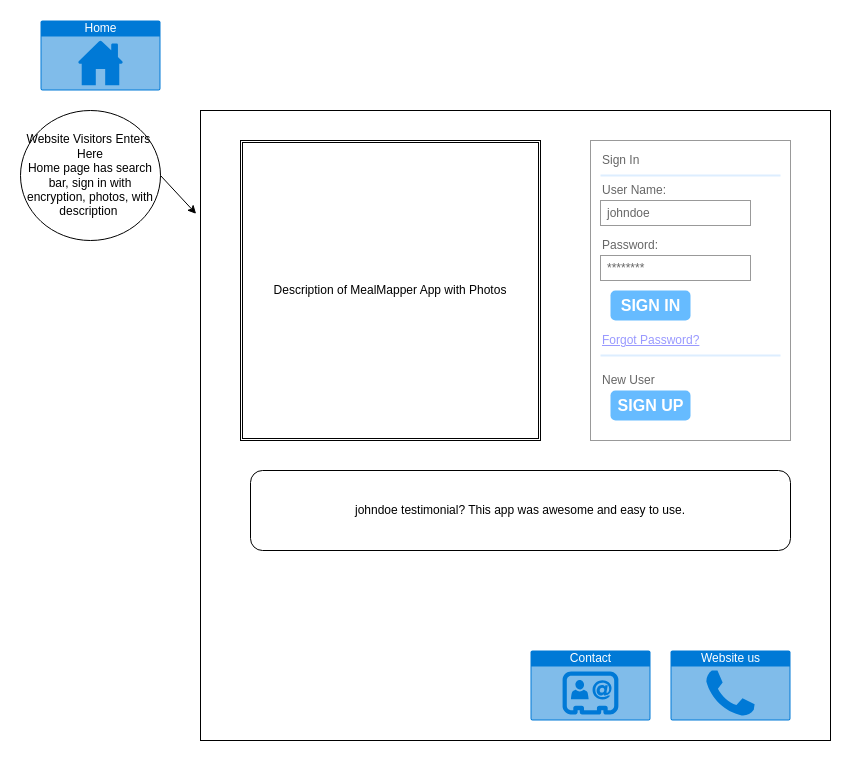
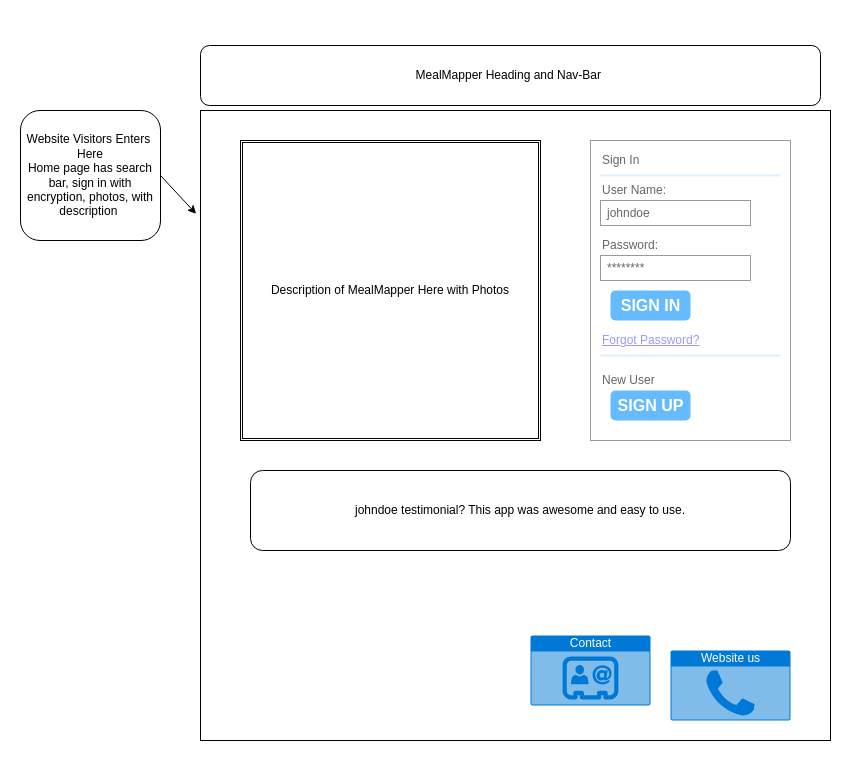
node "Home": removed
node "MealMapper Heading and Nav-Bar": added
node "Website Visitors Enters Here Home page has search bar, sign in with encryption, photos, with description": shape ellipse -> rounded rectangle
node "Description of MealMapper App with Photos": label "Description of MealMapper App with Photos" -> "Description of MealMapper Here with Photos"
node "Contact": moved (591, 686) -> (591, 671)
